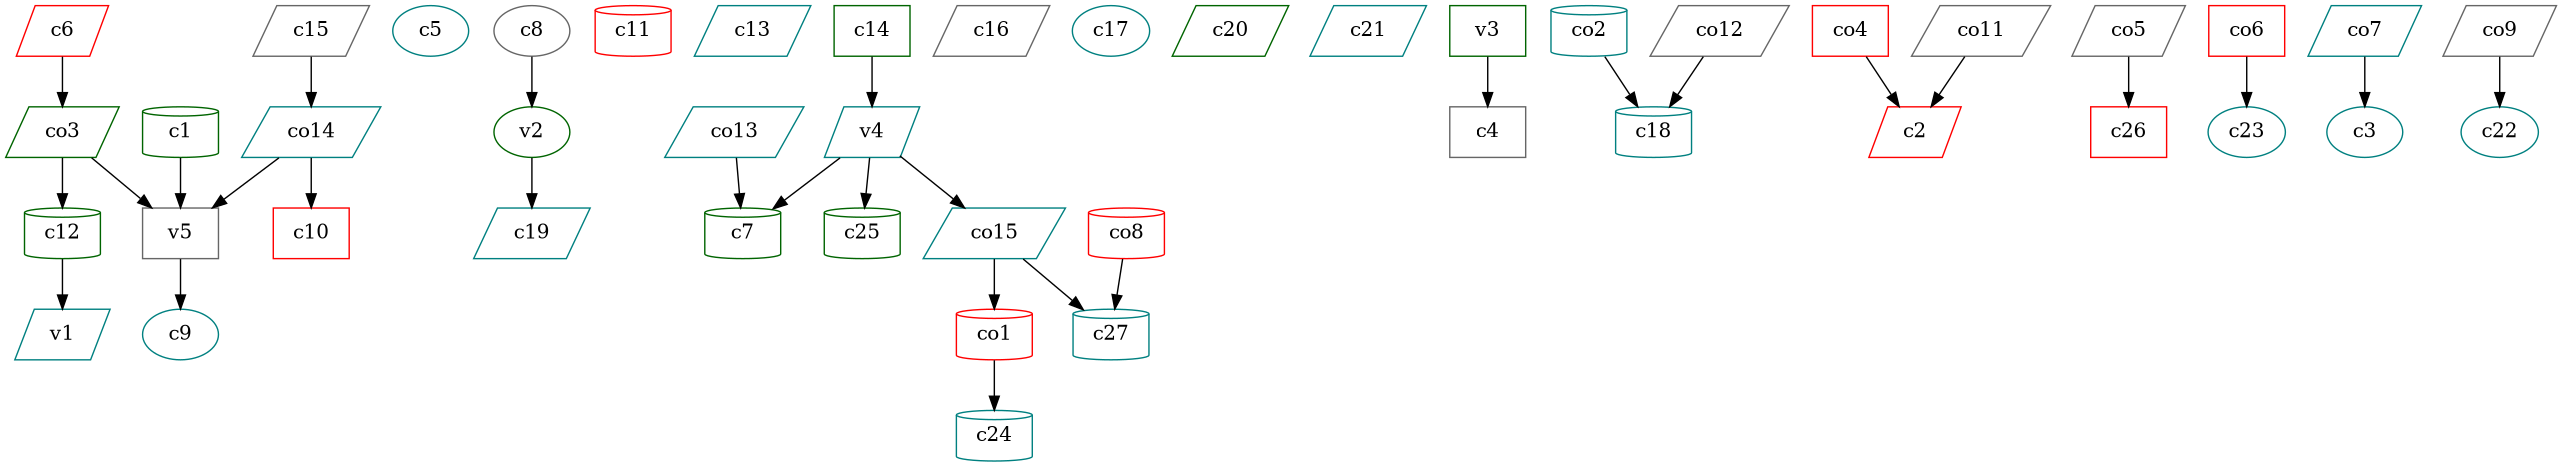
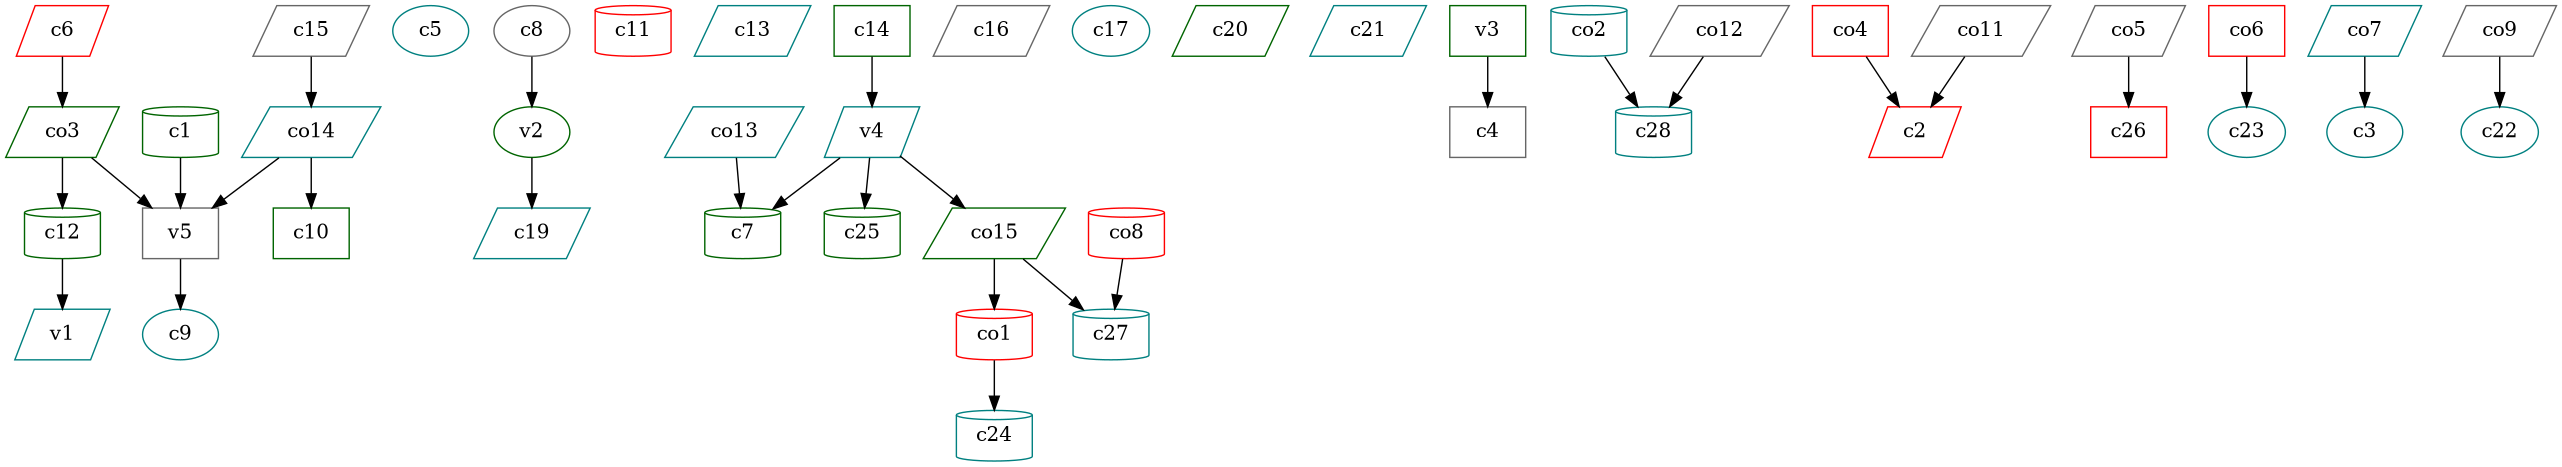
node "c18": label "c18" -> "c28"
node "c10": color red -> darkgreen
node "co15": color teal -> darkgreen
